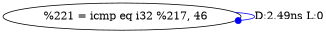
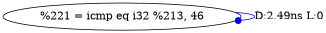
node "%221 = icmp eq i32 %217, 46": label "%221 = icmp eq i32 %217, 46" -> "%221 = icmp eq i32 %213, 46"
